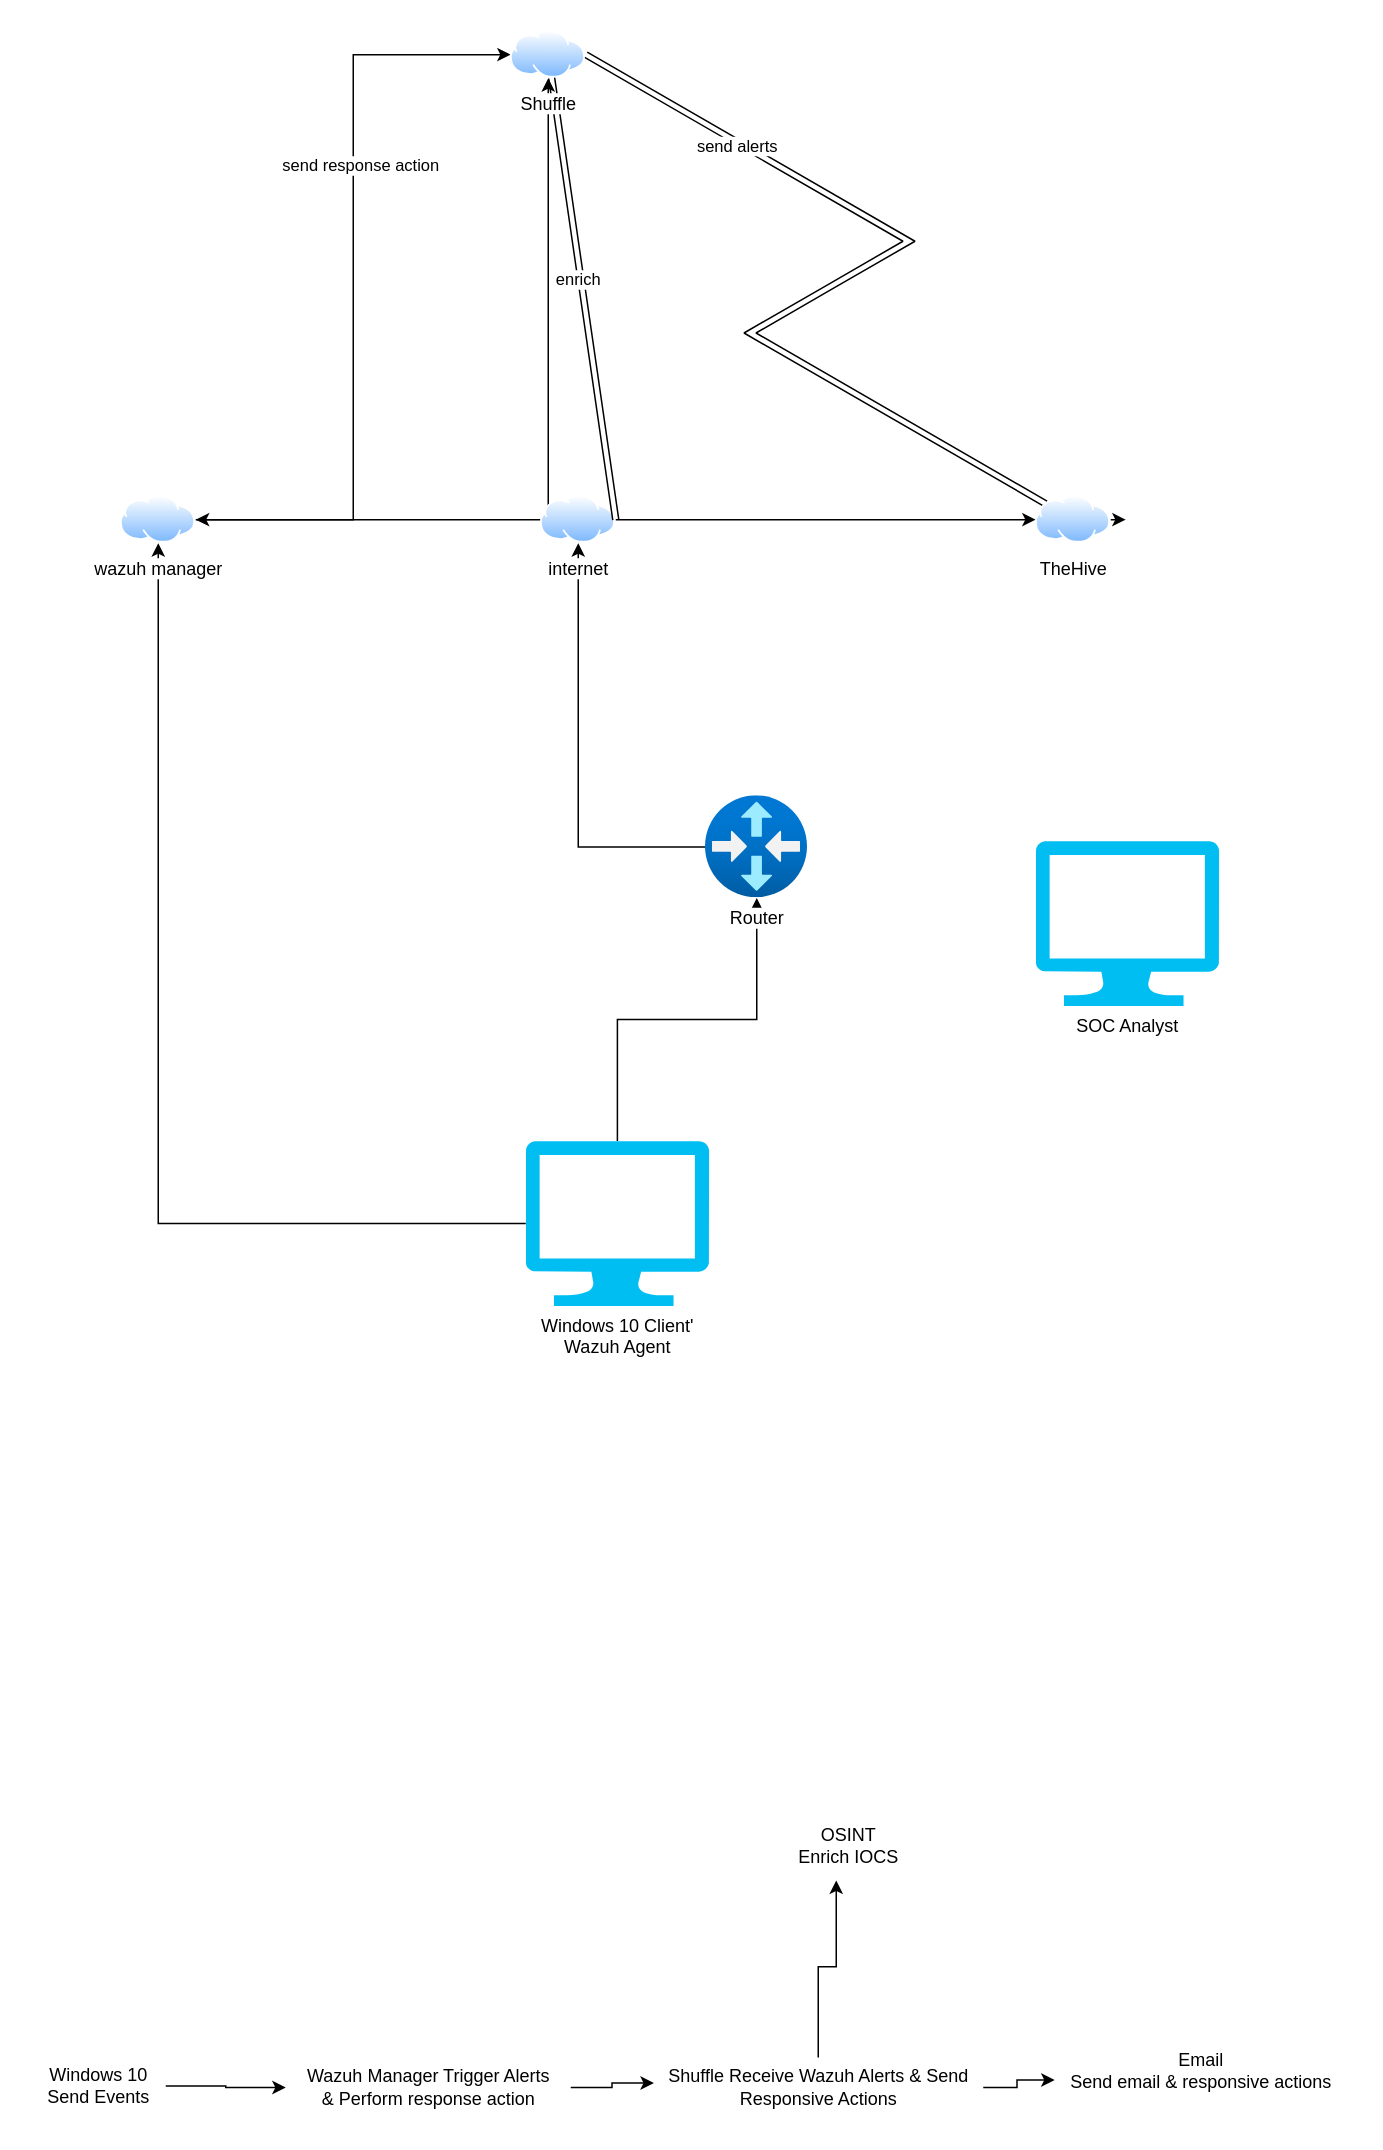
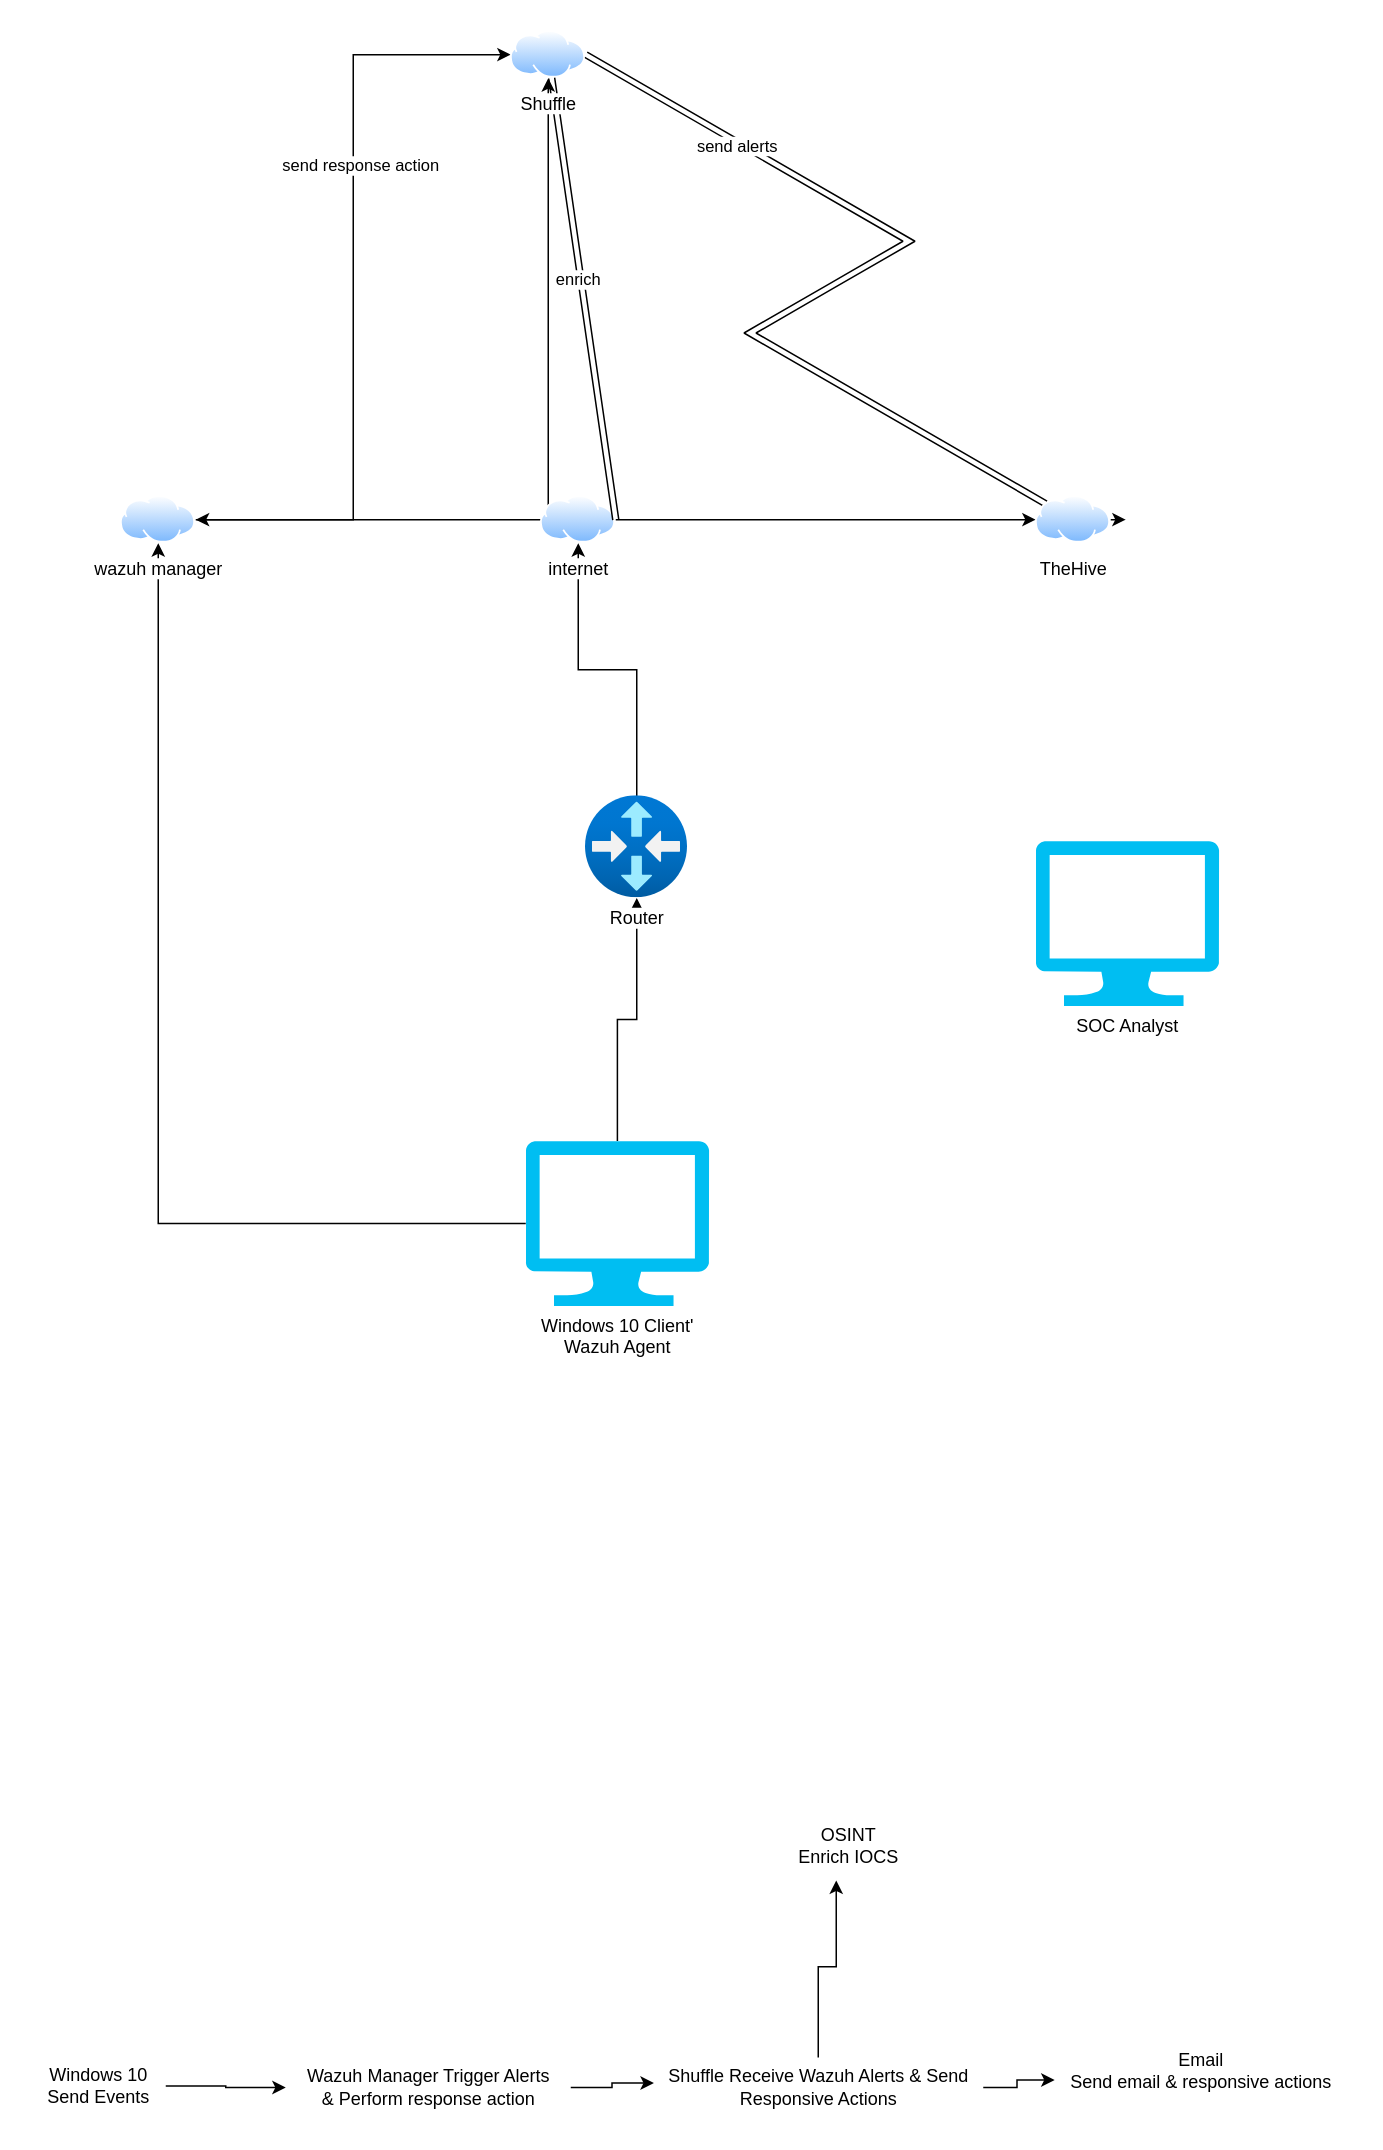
node "Router": moved (757, 847) -> (637, 847)
